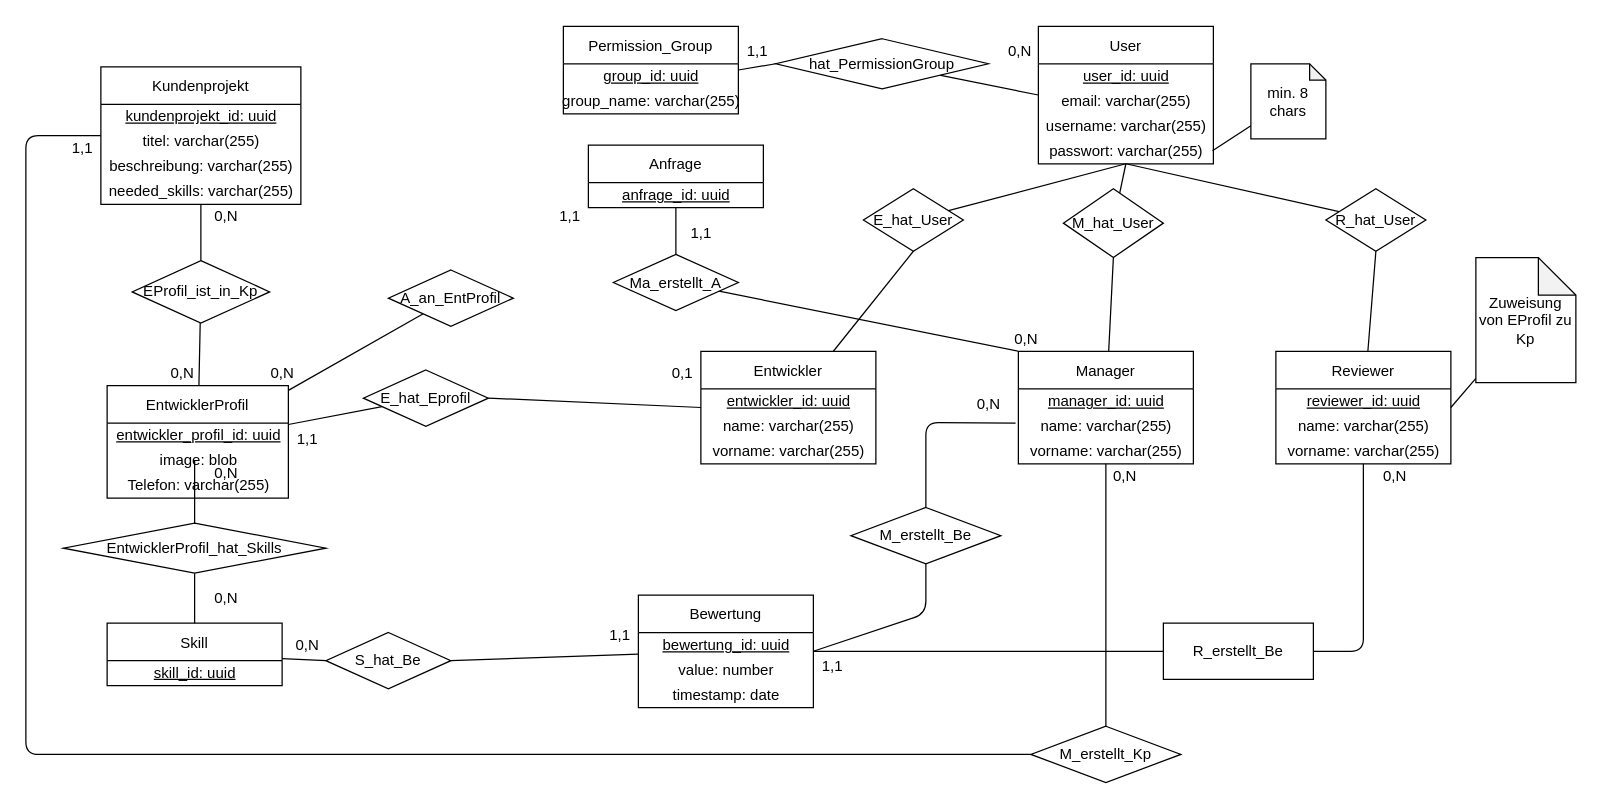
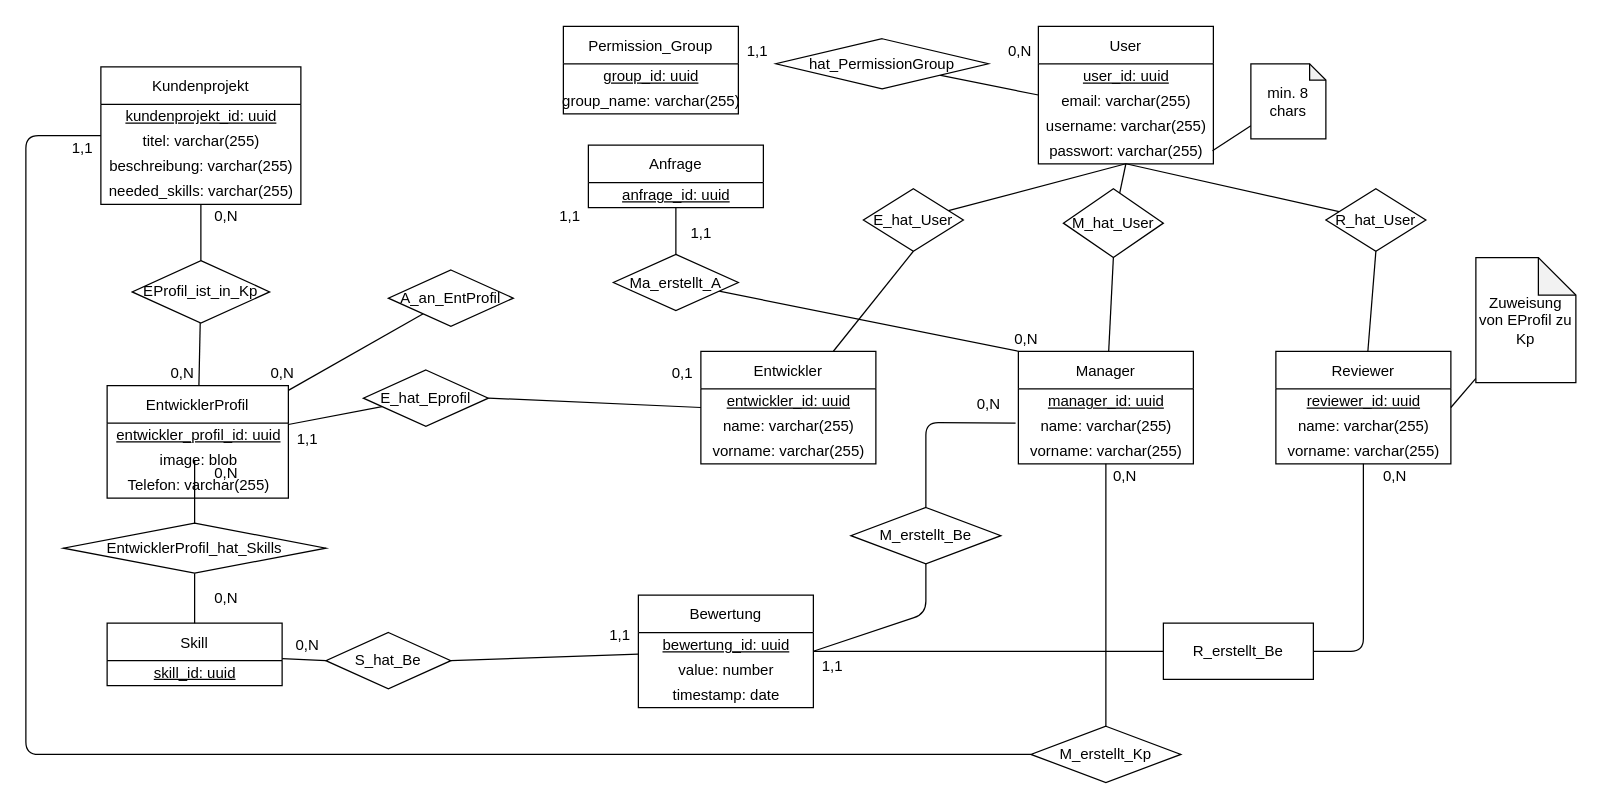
edge "hat_PermissionGroup" -- "Permission_Group": removed
